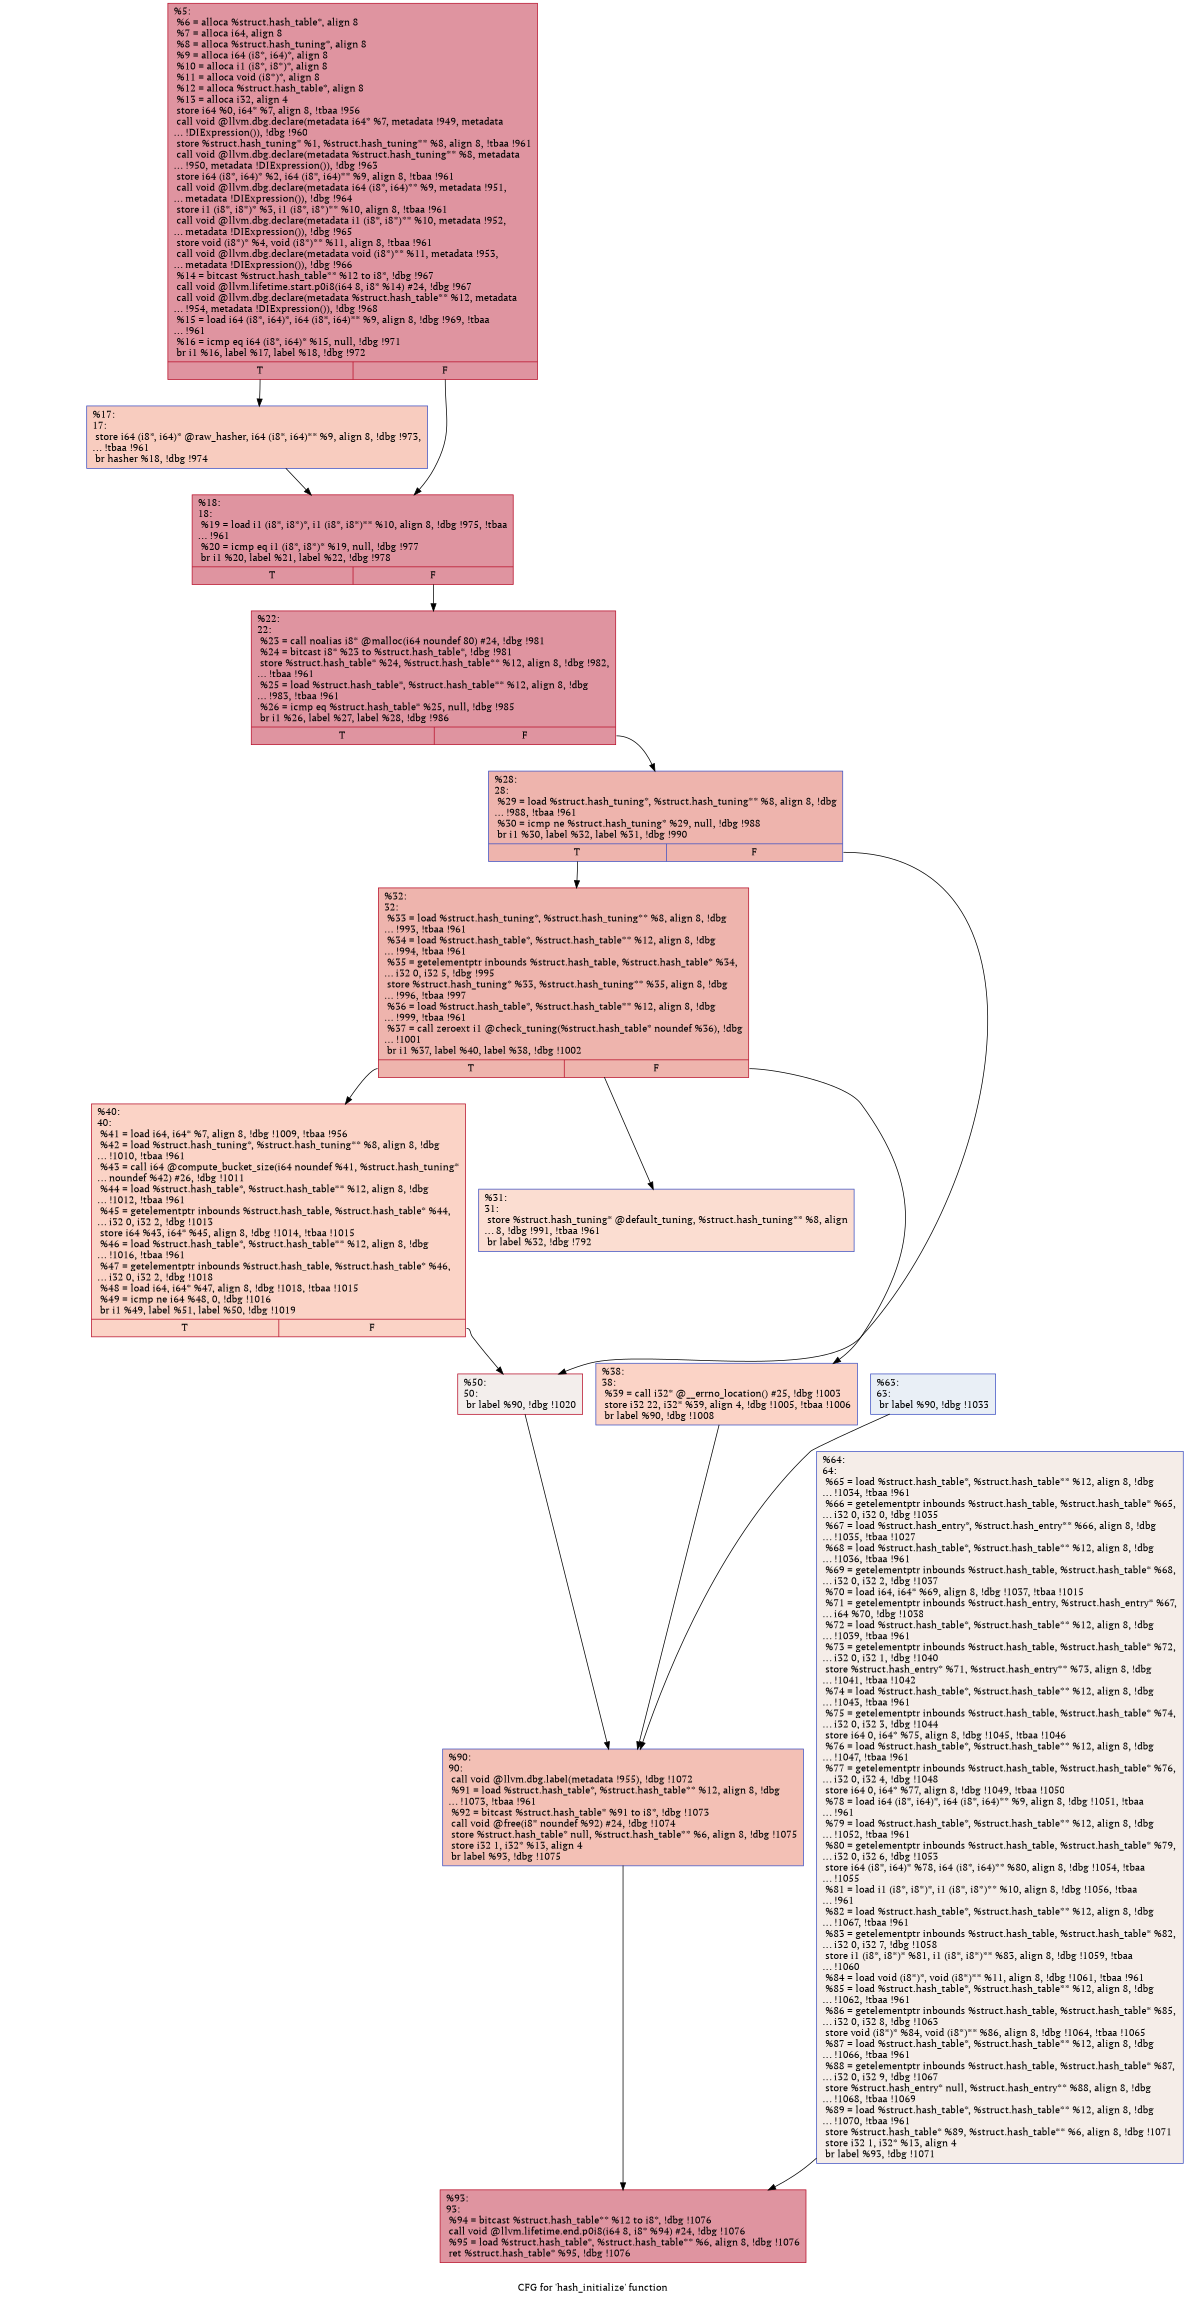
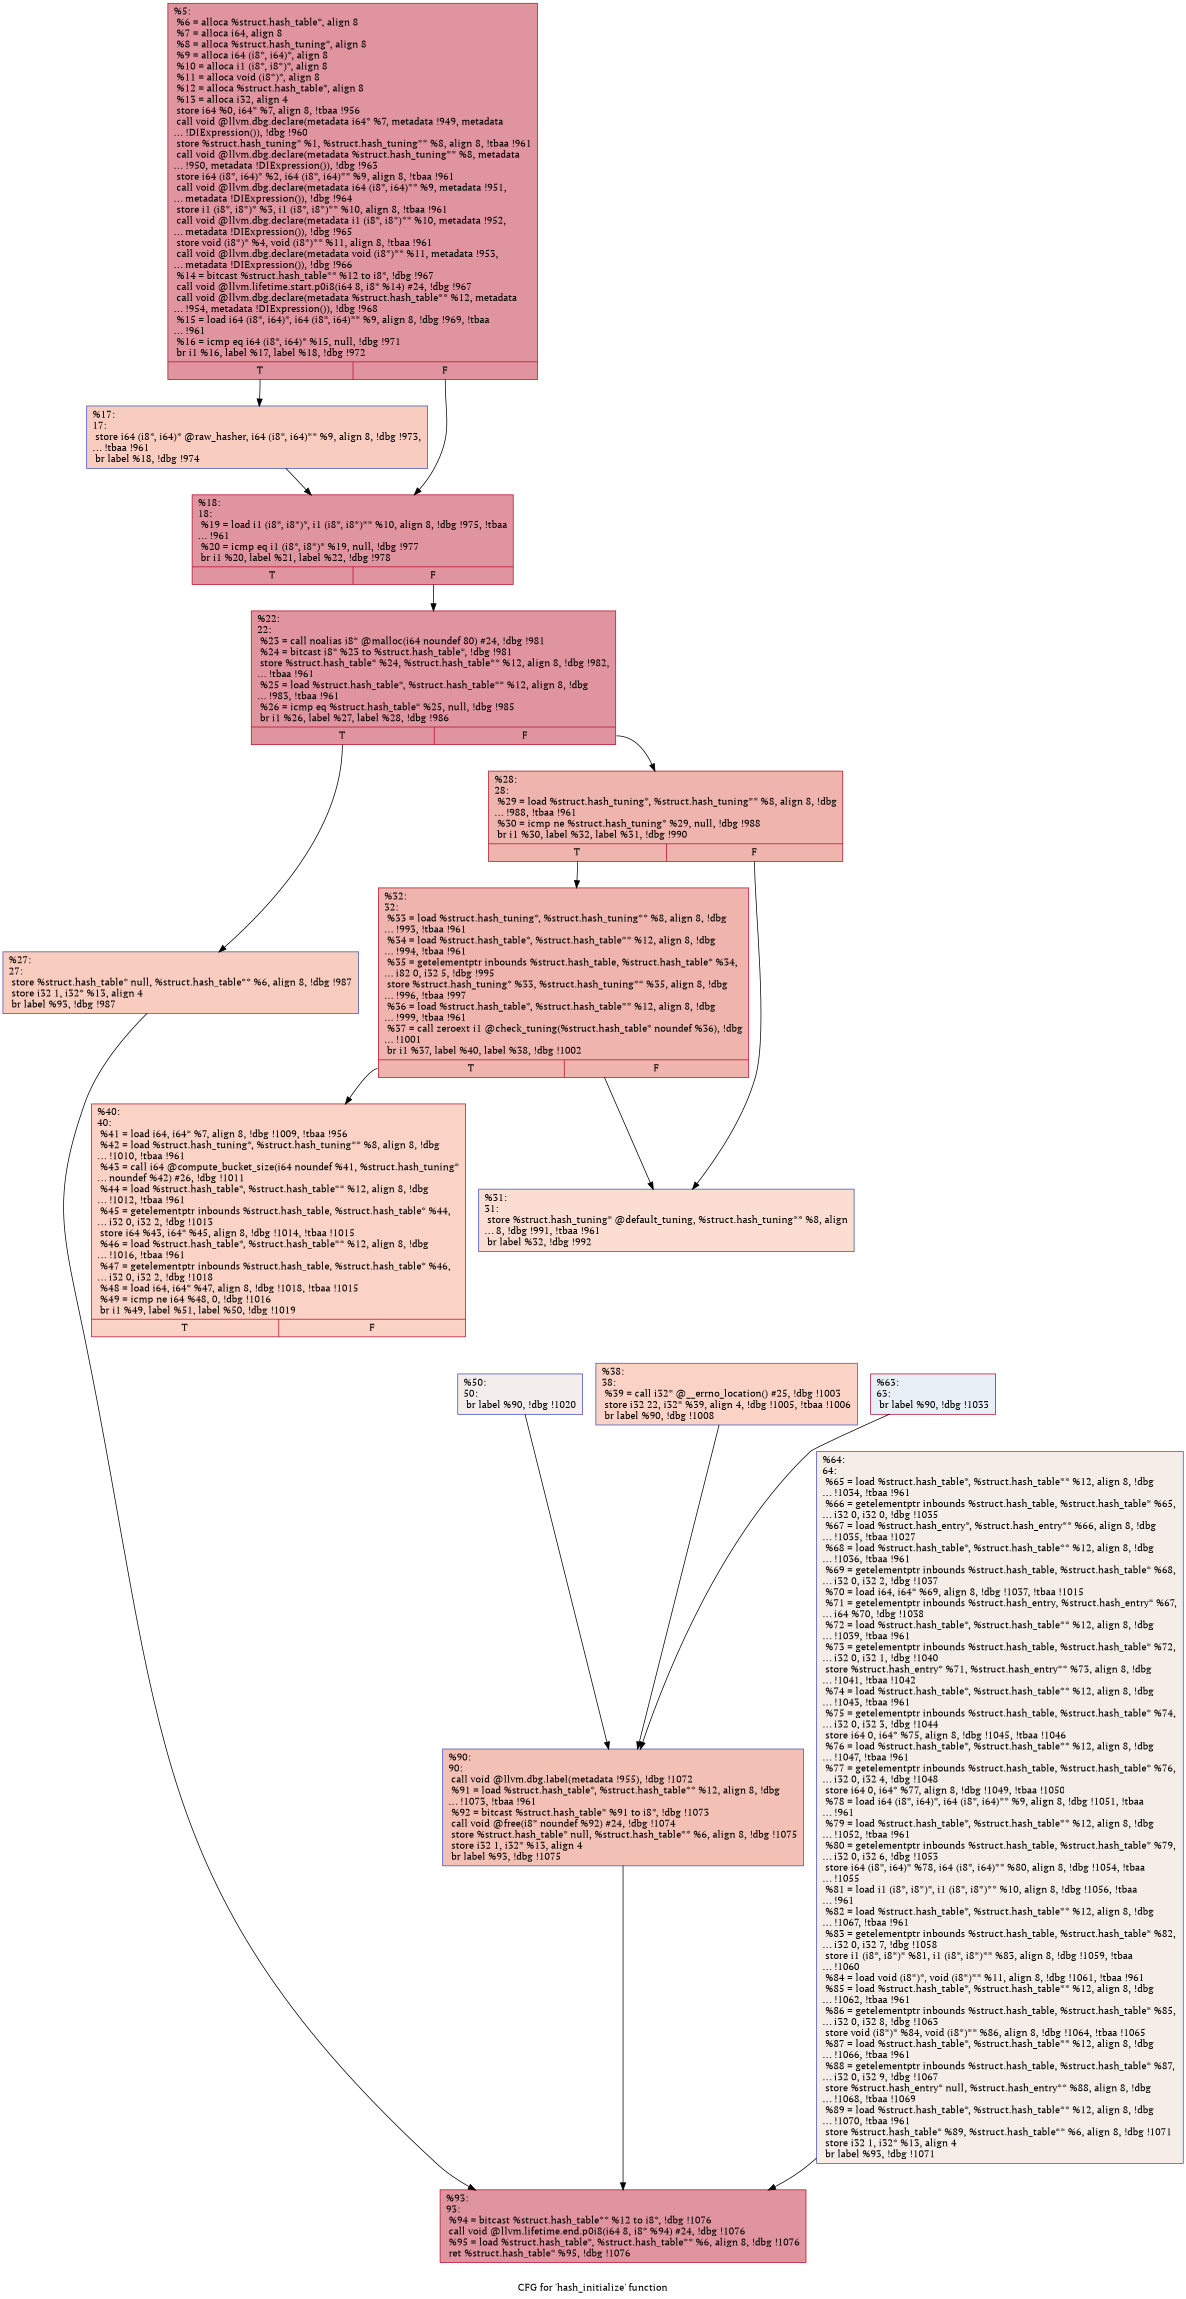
node "%17:": text "br hasher %18, !dbg !974" -> "br label %18, !dbg !974"
node "%28:": color #3d50c3ff -> #b70d28ff
node "%32:": text "... i32 0, i32 5, !dbg !995" -> "... i82 0, i32 5, !dbg !995"
node "%27:": added
edge "%32:" -> "%38:": removed
edge "%28:" -> "%50:": now "%28:" -> "%31:"
node "%31:": text "br label %32, !dbg !792" -> "br label %32, !dbg !992"
edge "%40:" -> "%50:": removed
node "%50:": color #b70d28ff -> #3d50c3ff
node "%63:": color #3d50c3ff -> #b70d28ff
